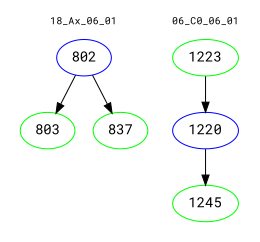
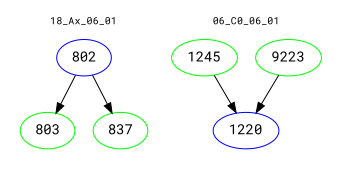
node "1223": label "1223" -> "9223"
edge "1220" -> "1245": reversed
